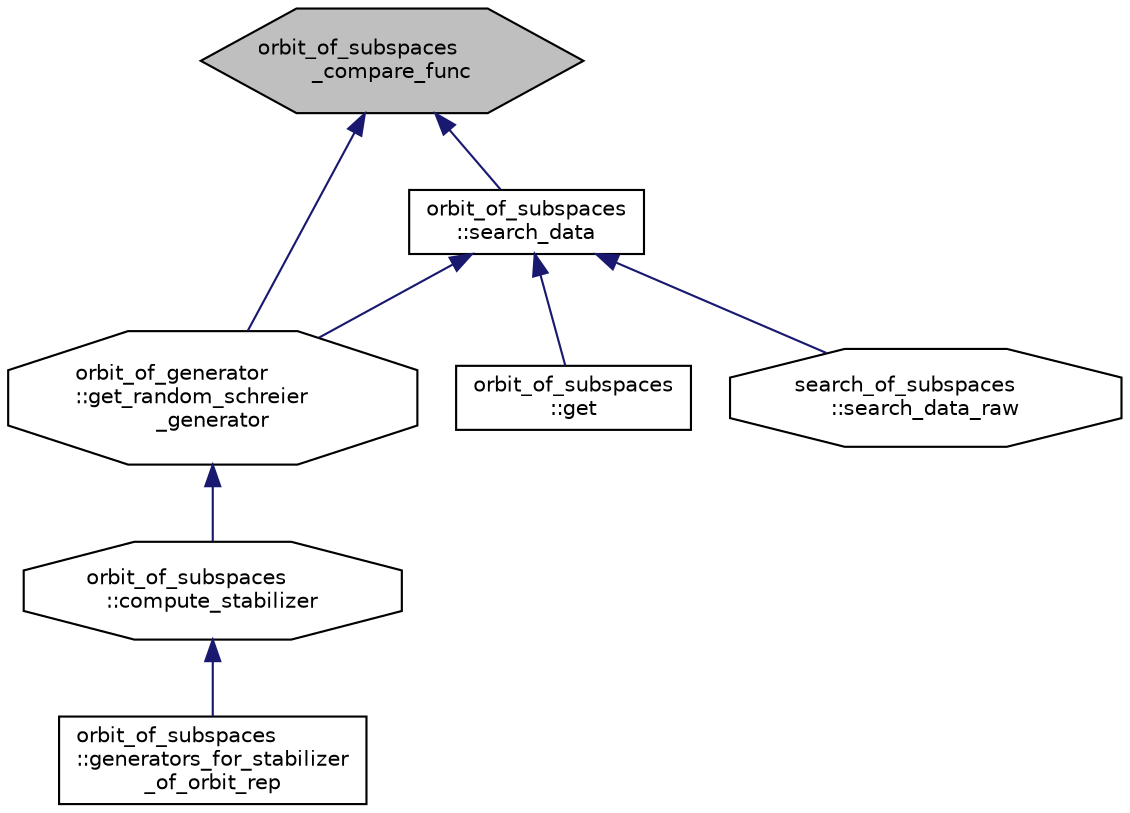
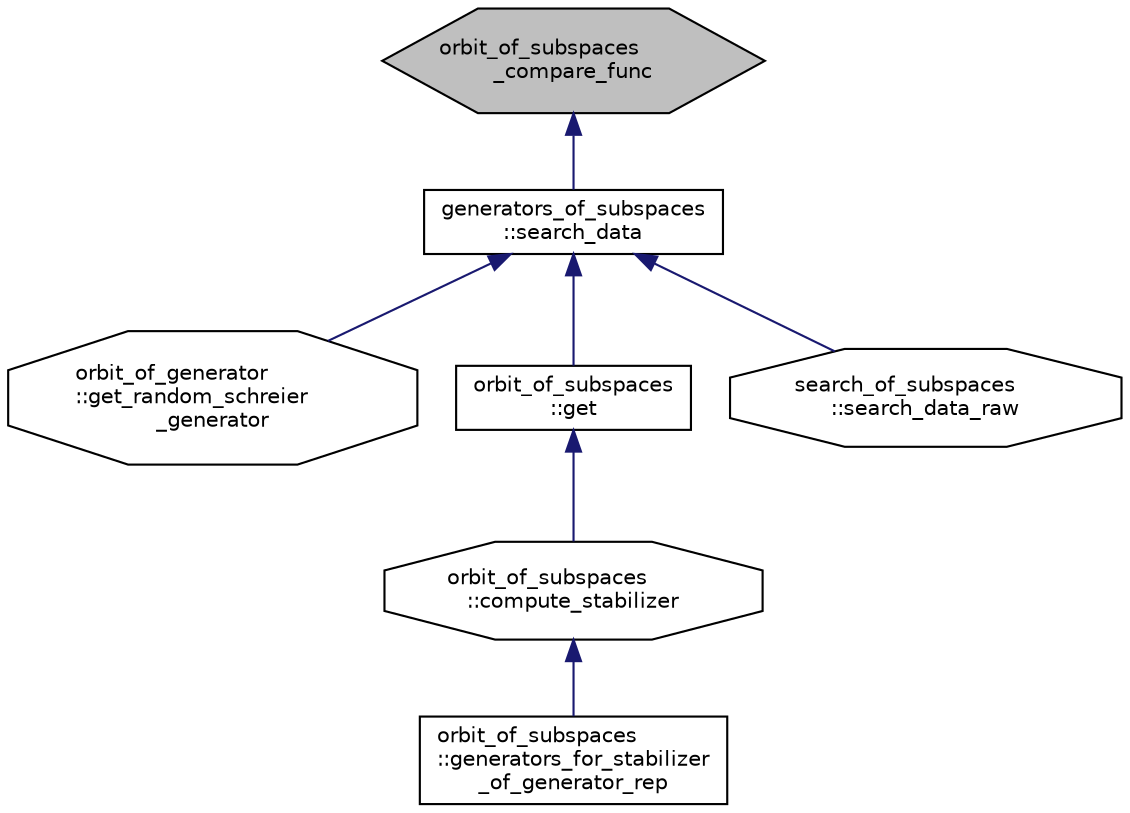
node "orbit_of_subspaces ::search_data": label "orbit_of_subspaces ::search_data" -> "generators_of_subspaces ::search_data"
edge "orbit_of_generator ::get_random_schreier _generator" -> "orbit_of_subspaces _compare_func": removed
edge "orbit_of_subspaces ::compute_stabilizer" -> "orbit_of_generator ::get_random_schreier _generator": now "orbit_of_subspaces ::compute_stabilizer" -> "orbit_of_subspaces ::get"
node "orbit_of_subspaces ::generators_for_stabilizer _of_orbit_rep": label "orbit_of_subspaces ::generators_for_stabilizer _of_orbit_rep" -> "orbit_of_subspaces ::generators_for_stabilizer _of_generator_rep"
